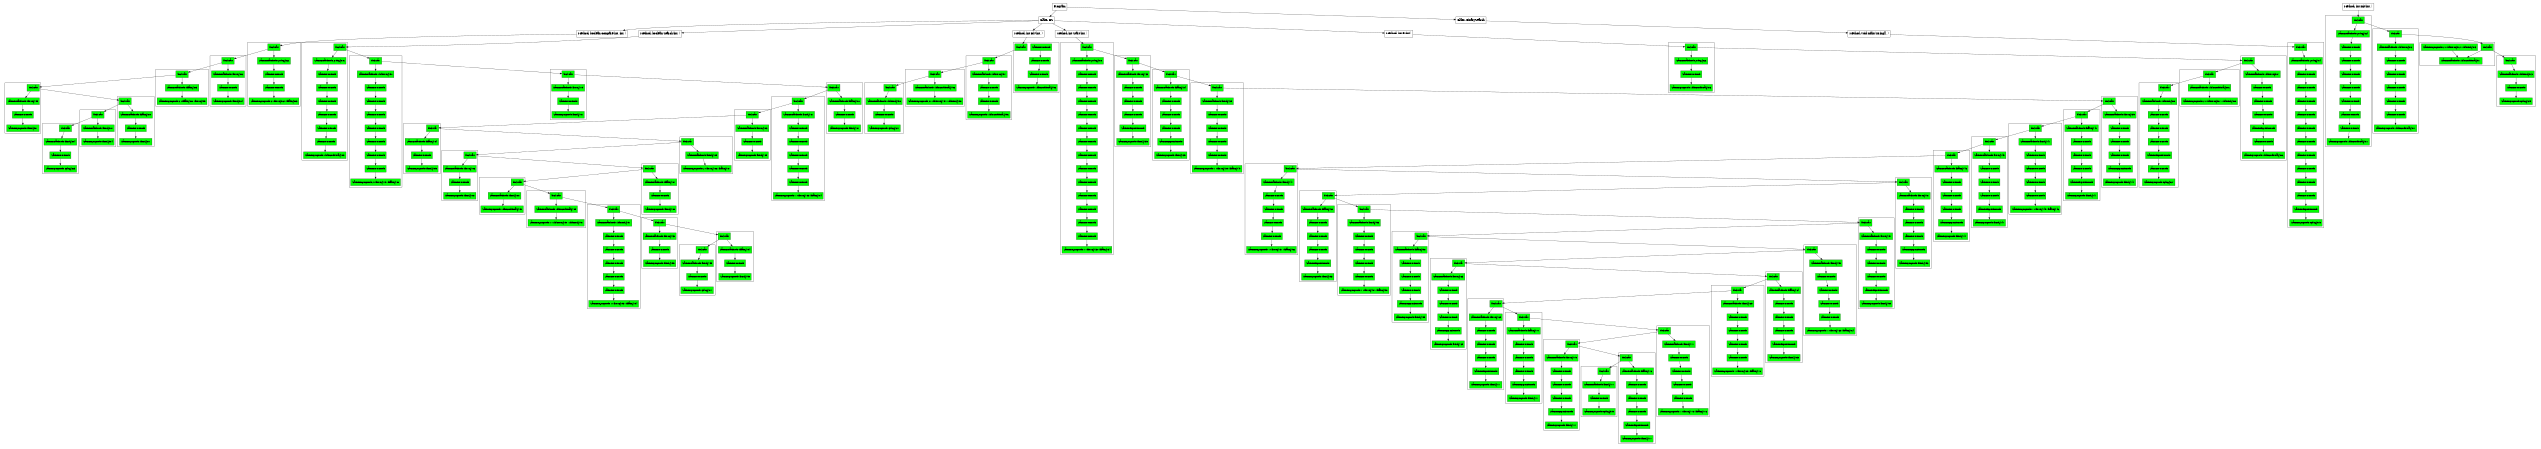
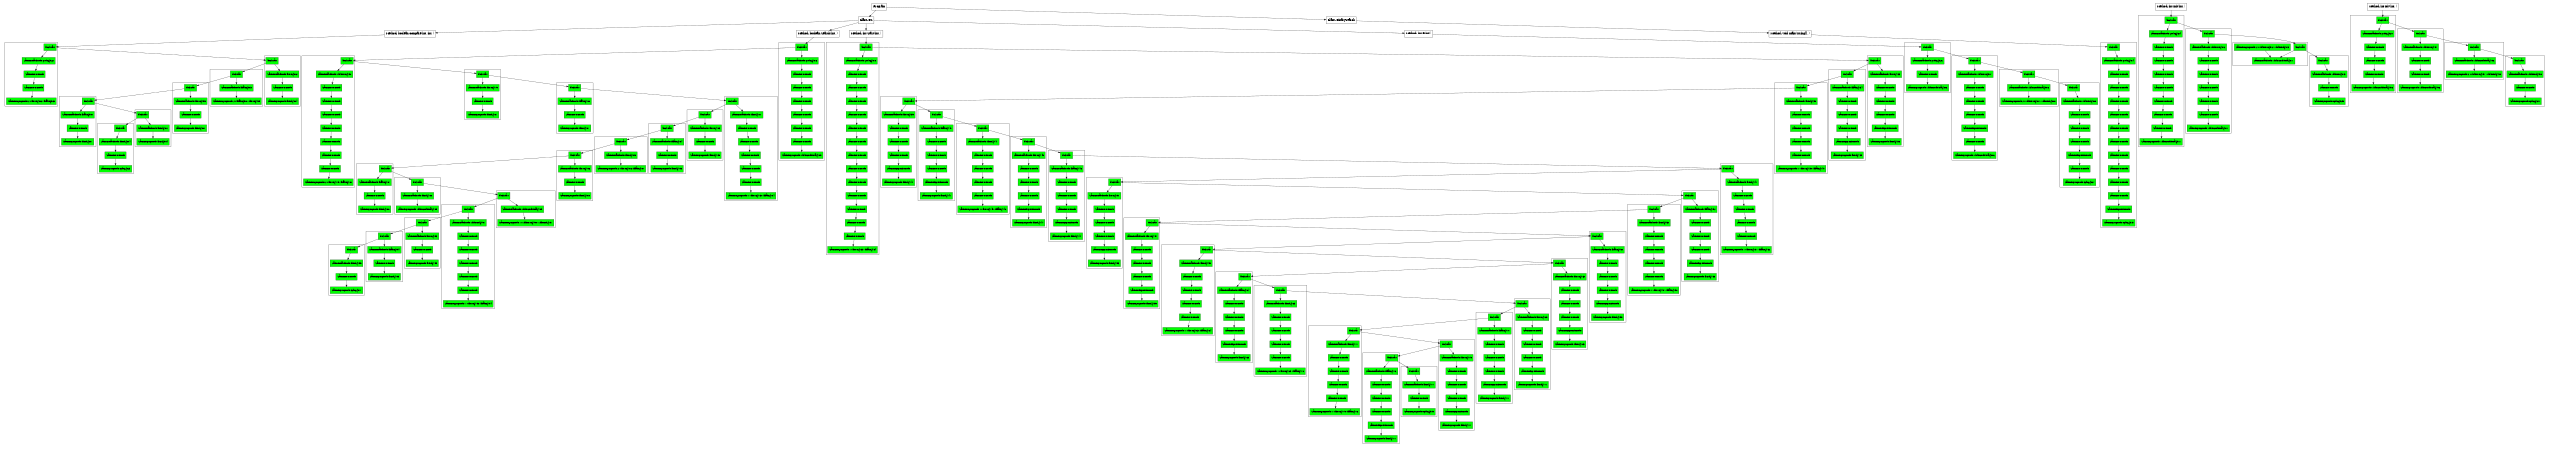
edge "Class: BS" -> "Method: int Div(int, )": removed
node "StatementLabelNode: prolog@820": added
